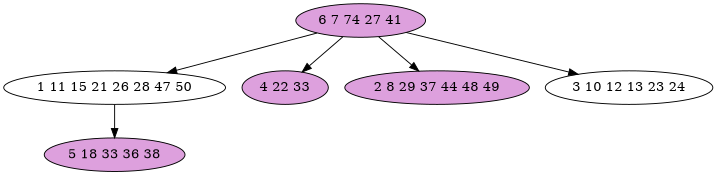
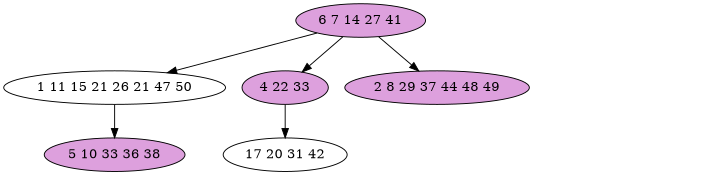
node "6 7 74 27 41": label "6 7 74 27 41" -> "6 7 14 27 41"
node "1 11 15 21 26 28 47 50": label "1 11 15 21 26 28 47 50" -> "1 11 15 21 26 21 47 50"
node "3 10 12 13 23 24": removed
node "5 18 33 36 38": label "5 18 33 36 38" -> "5 10 33 36 38"
node "17 20 31 42": added
